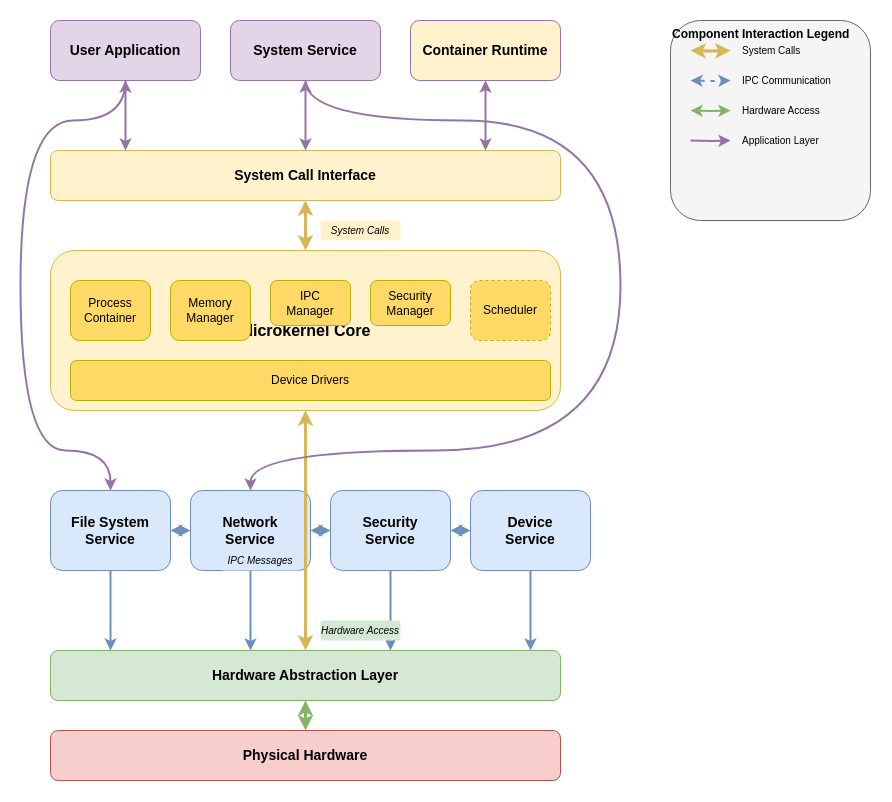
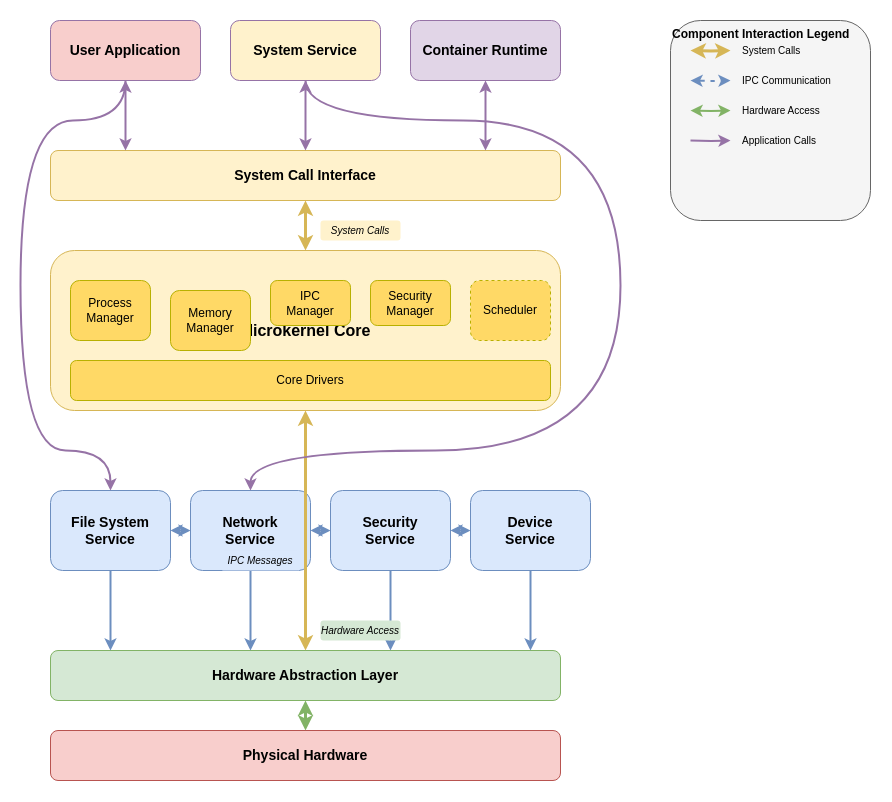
node "User Application": fillcolor #e1d5e7 -> #f8cecc
node "System Service": fillcolor #e1d5e7 -> #fff2cc
node "Container Runtime": fillcolor #fff2cc -> #e1d5e7
node "Application Layer": label "Application Layer" -> "Application Calls"
node "Process Container": label "Process Container" -> "Process Manager"
node "Memory Manager": moved (211, 311) -> (211, 321)
node "Device Drivers": label "Device Drivers" -> "Core Drivers"
